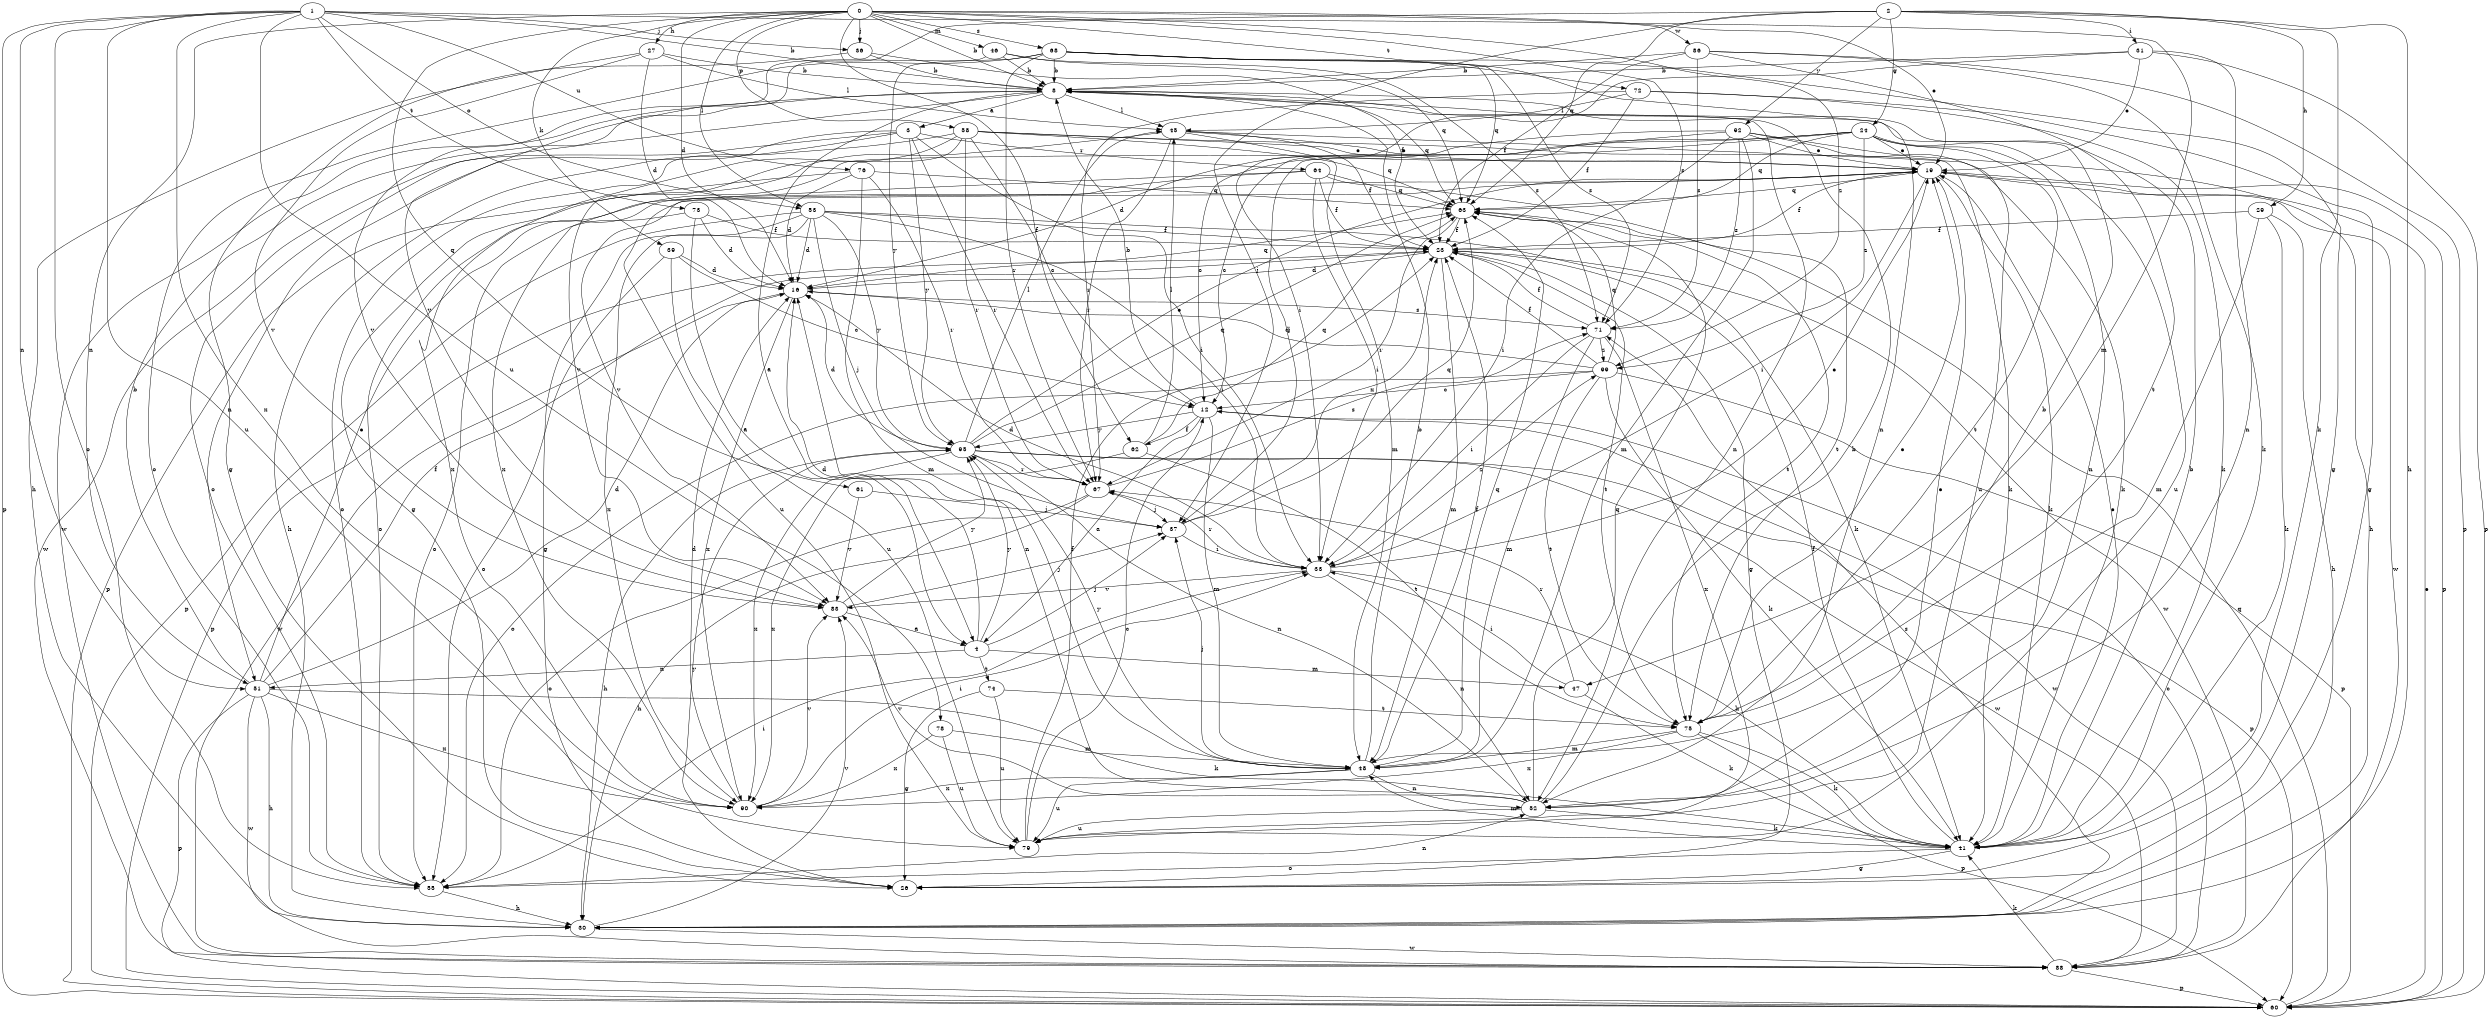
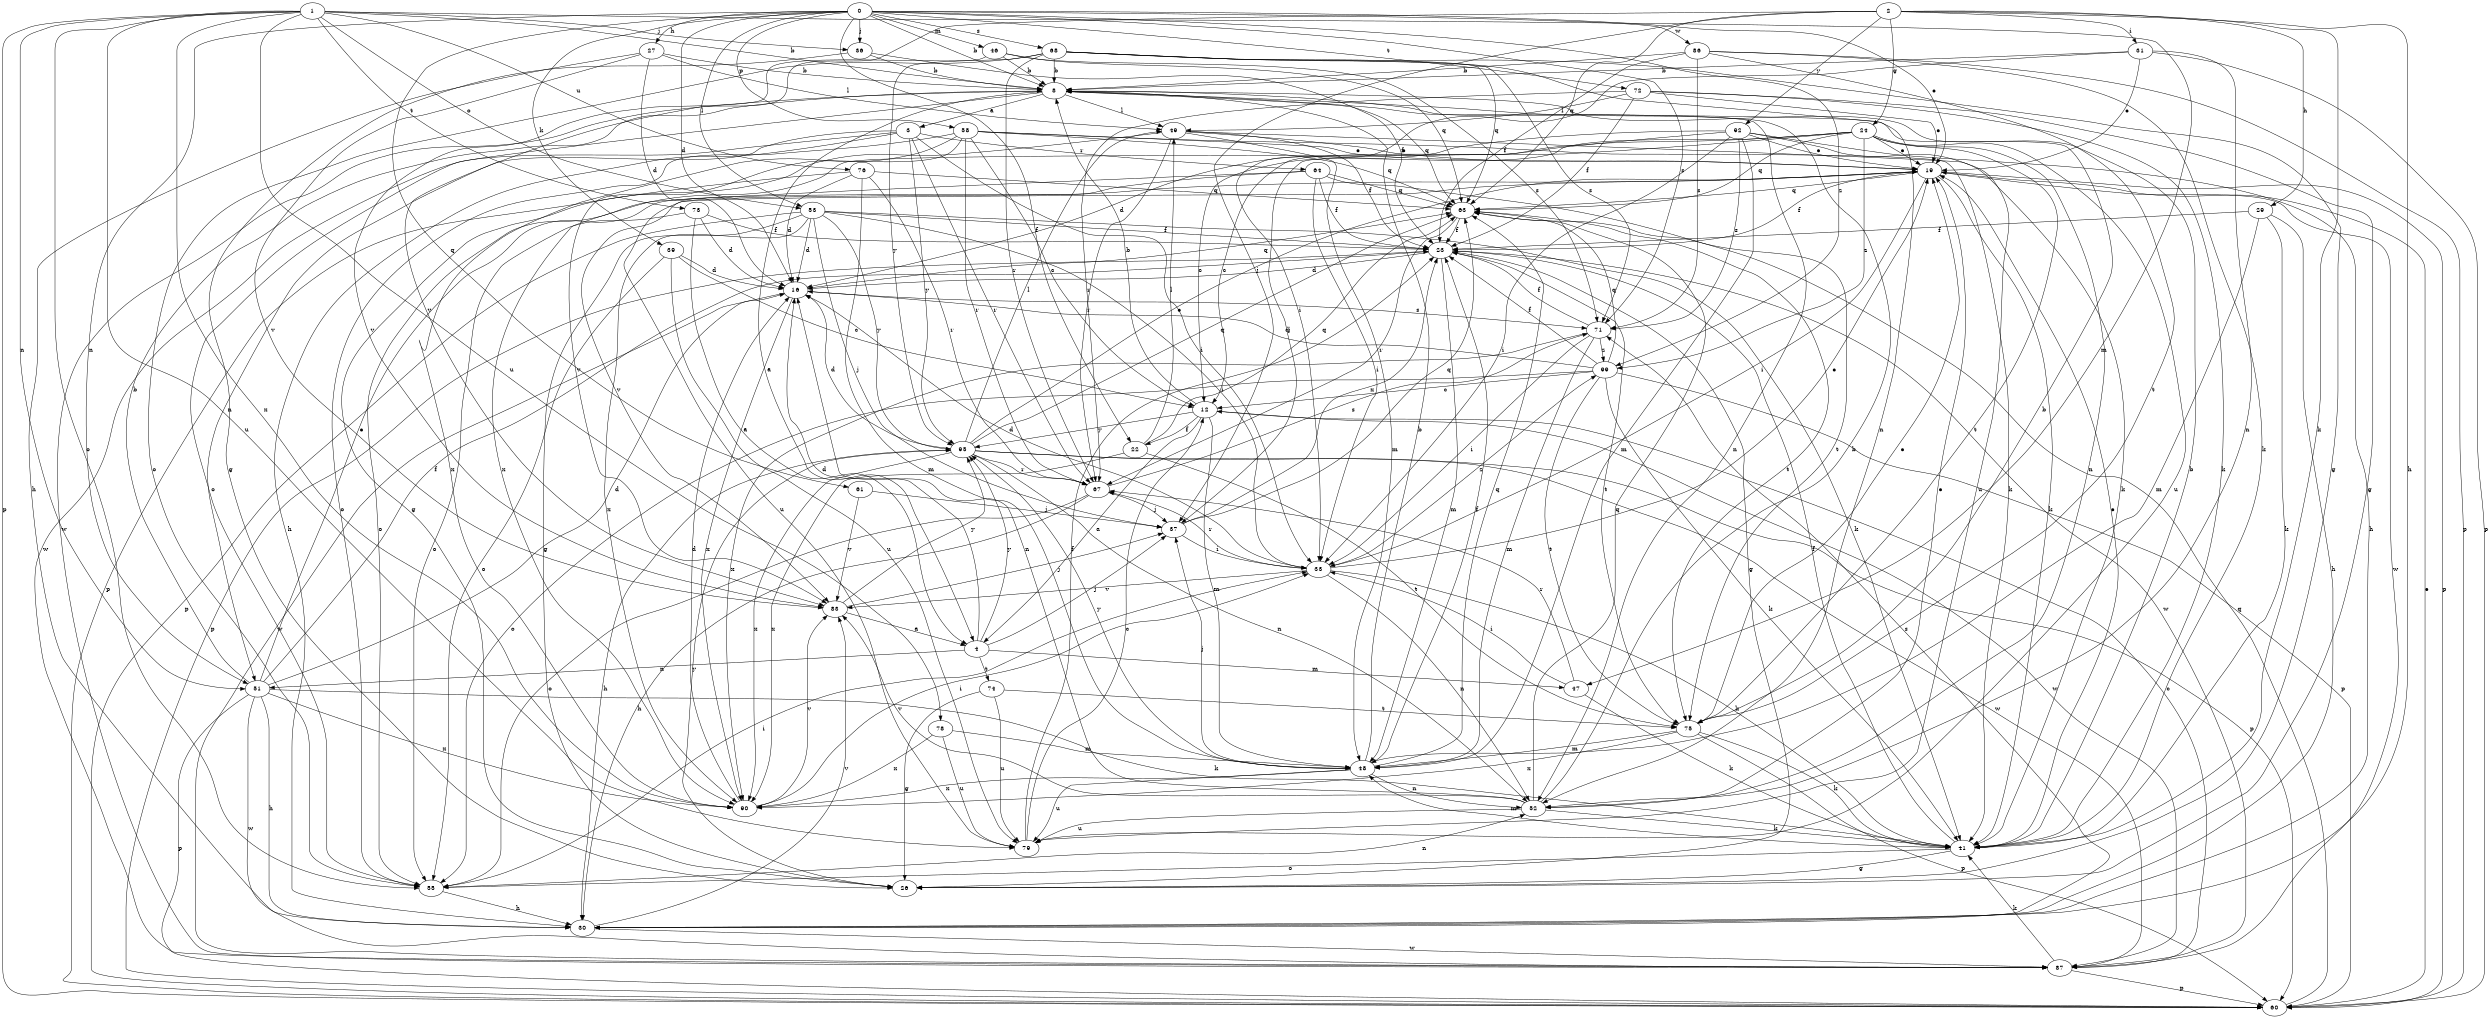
edge "72" -> "19": added, label "e"
node "45": label "45" -> "49"
node "62": label "62" -> "22"
edge "71" -> "79": now "71" -> "90"
node "88": label "88" -> "87"
